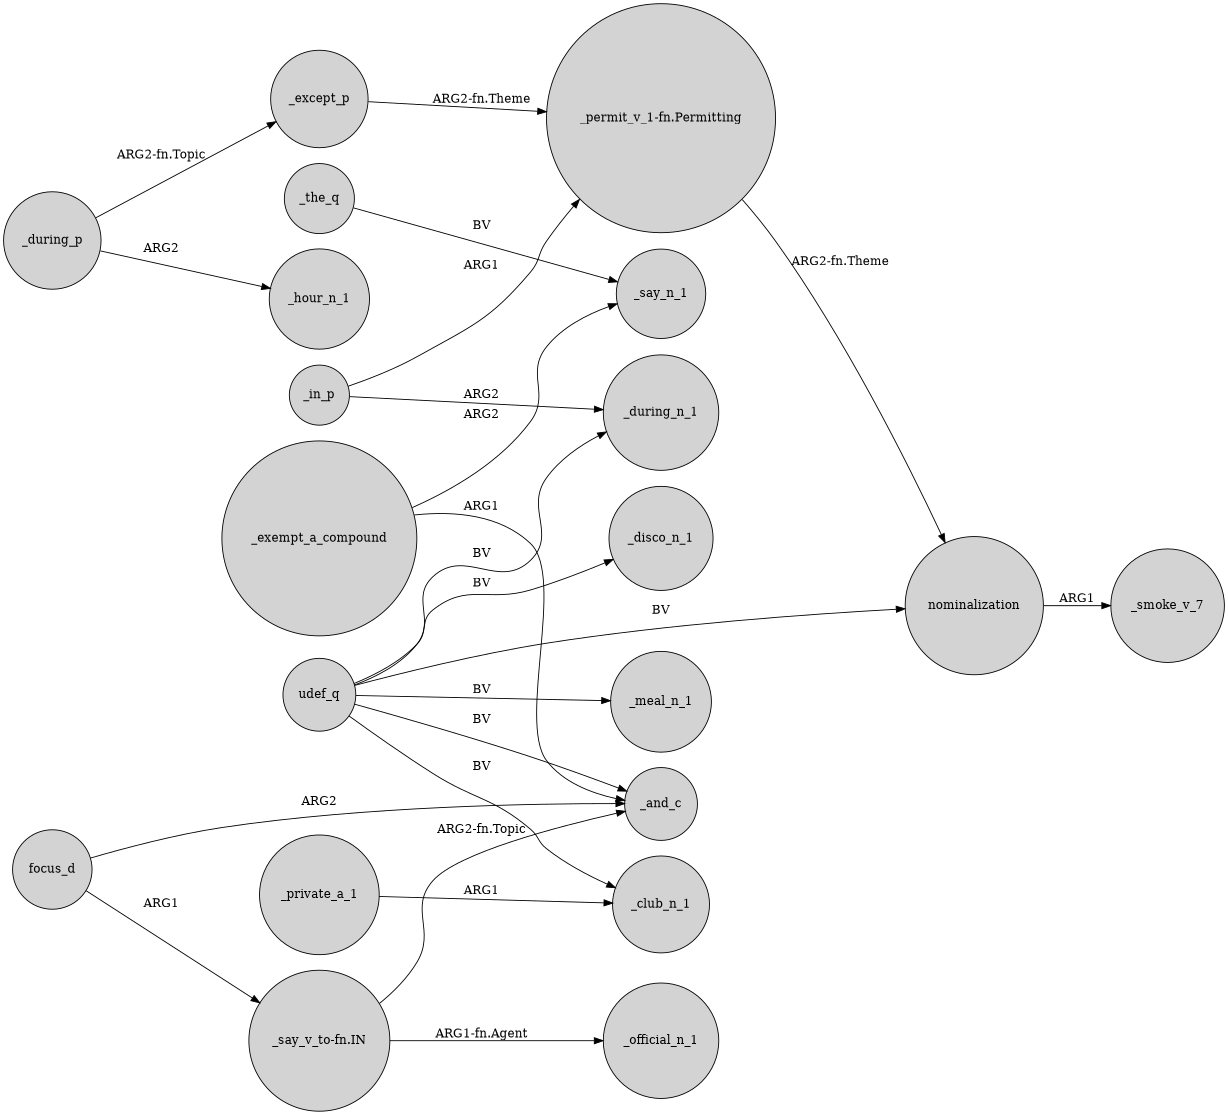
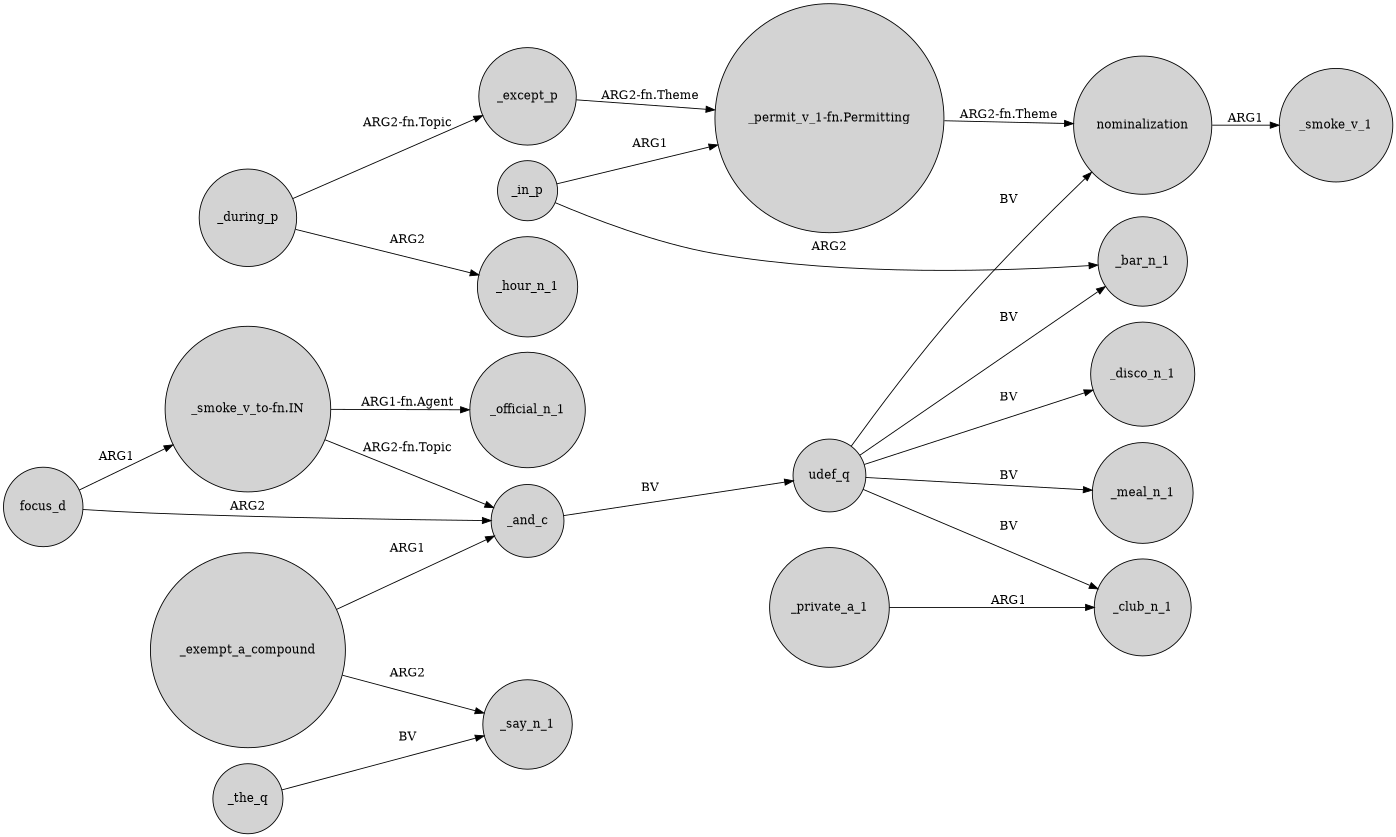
node "_during_n_1": label "_during_n_1" -> "_bar_n_1"
node "_smoke_v_7": label "_smoke_v_7" -> "_smoke_v_1"
edge "udef_q" -> "_and_c": reversed
node "_say_v_to-fn.IN": label "_say_v_to-fn.IN" -> "_smoke_v_to-fn.IN"
